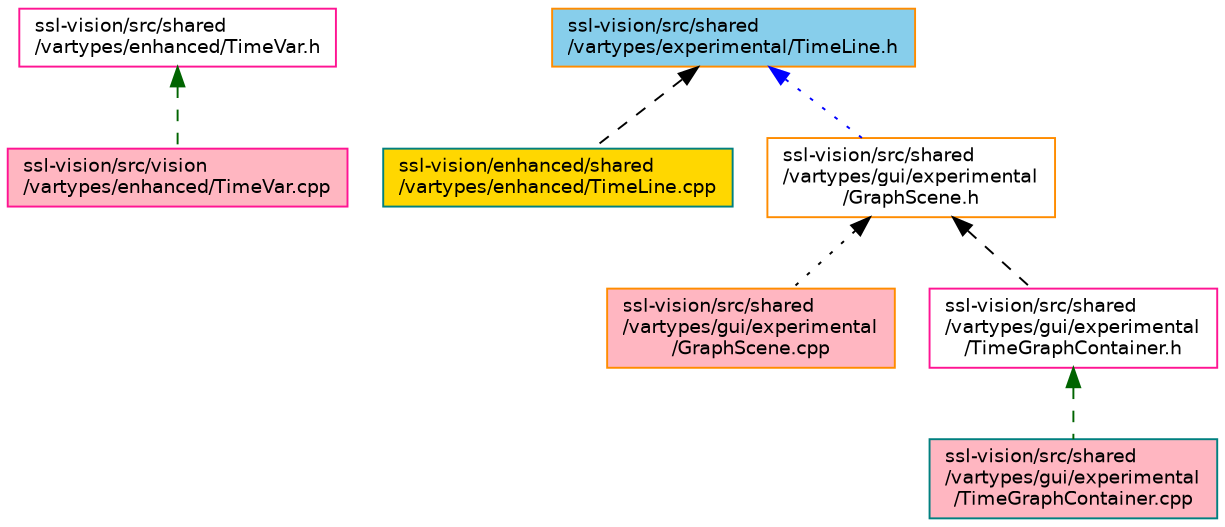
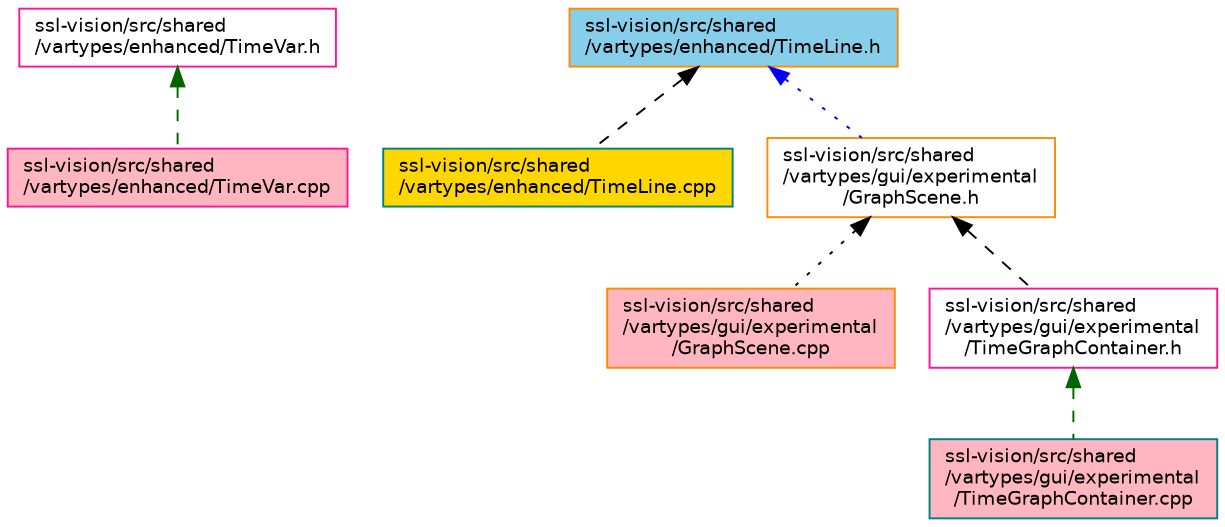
node "ssl-vision/src/shared /vartypes/experimental/TimeLine.h": label "ssl-vision/src/shared /vartypes/experimental/TimeLine.h" -> "ssl-vision/src/shared /vartypes/enhanced/TimeLine.h"
node "ssl-vision/src/vision /vartypes/enhanced/TimeVar.cpp": label "ssl-vision/src/vision /vartypes/enhanced/TimeVar.cpp" -> "ssl-vision/src/shared /vartypes/enhanced/TimeVar.cpp"
node "ssl-vision/enhanced/shared /vartypes/enhanced/TimeLine.cpp": label "ssl-vision/enhanced/shared /vartypes/enhanced/TimeLine.cpp" -> "ssl-vision/src/shared /vartypes/enhanced/TimeLine.cpp"
